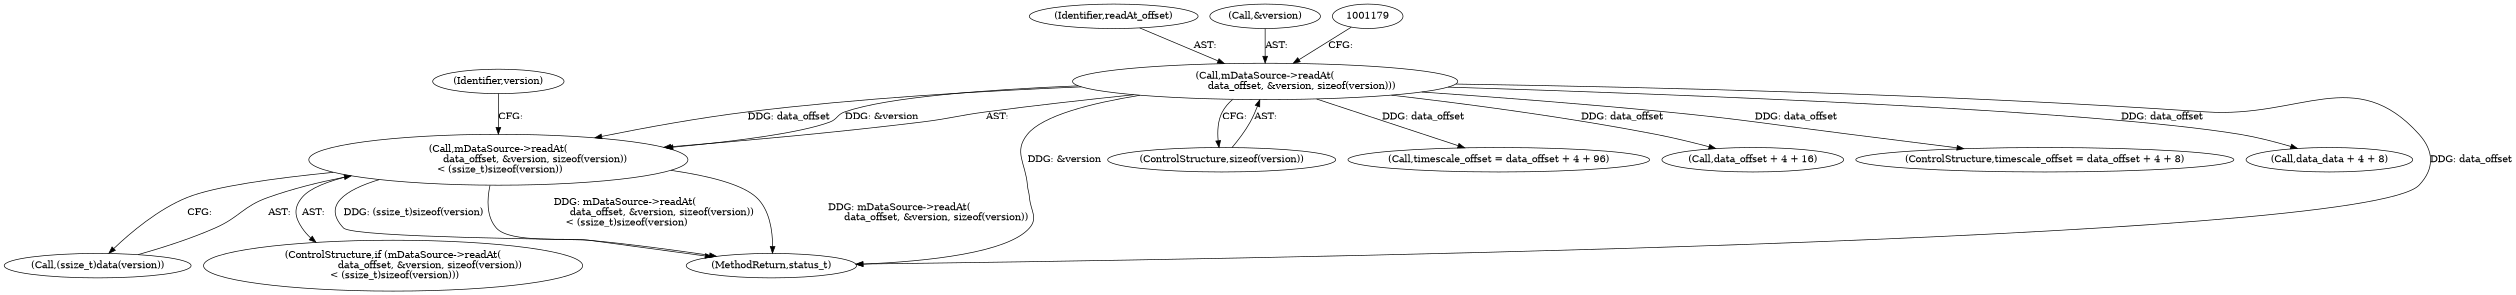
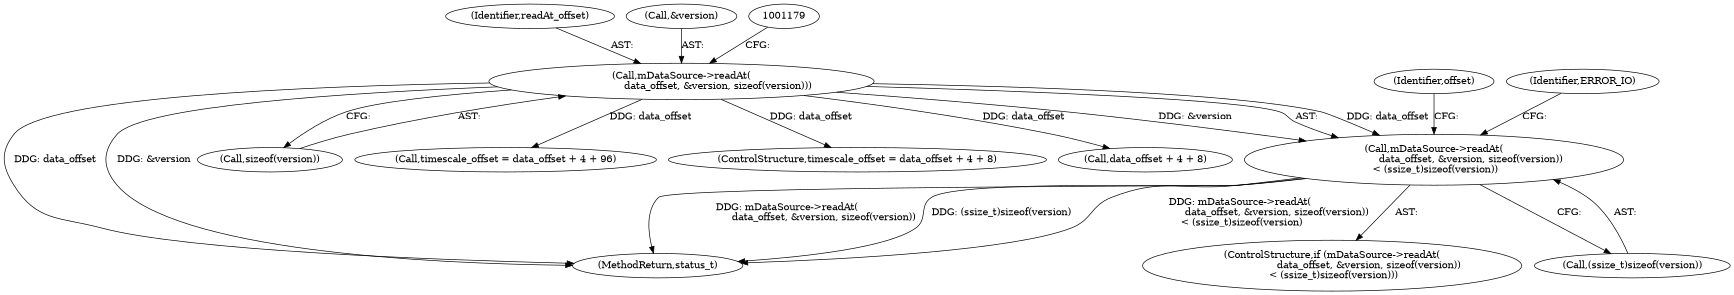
node "(Identifier,version)": label "(Identifier,version)" -> "(Identifier,offset)"
node "(Identifier,ERROR_IO)": added
node "(ControlStructure,sizeof(version))": label "(ControlStructure,sizeof(version))" -> "(Call,sizeof(version))"
node "(Call,data_offset + 4 + 16)": removed
node "(Call,data_data + 4 + 8)": label "(Call,data_data + 4 + 8)" -> "(Call,data_offset + 4 + 8)"
node "(Call,(ssize_t)data(version))": label "(Call,(ssize_t)data(version))" -> "(Call,(ssize_t)sizeof(version))"
